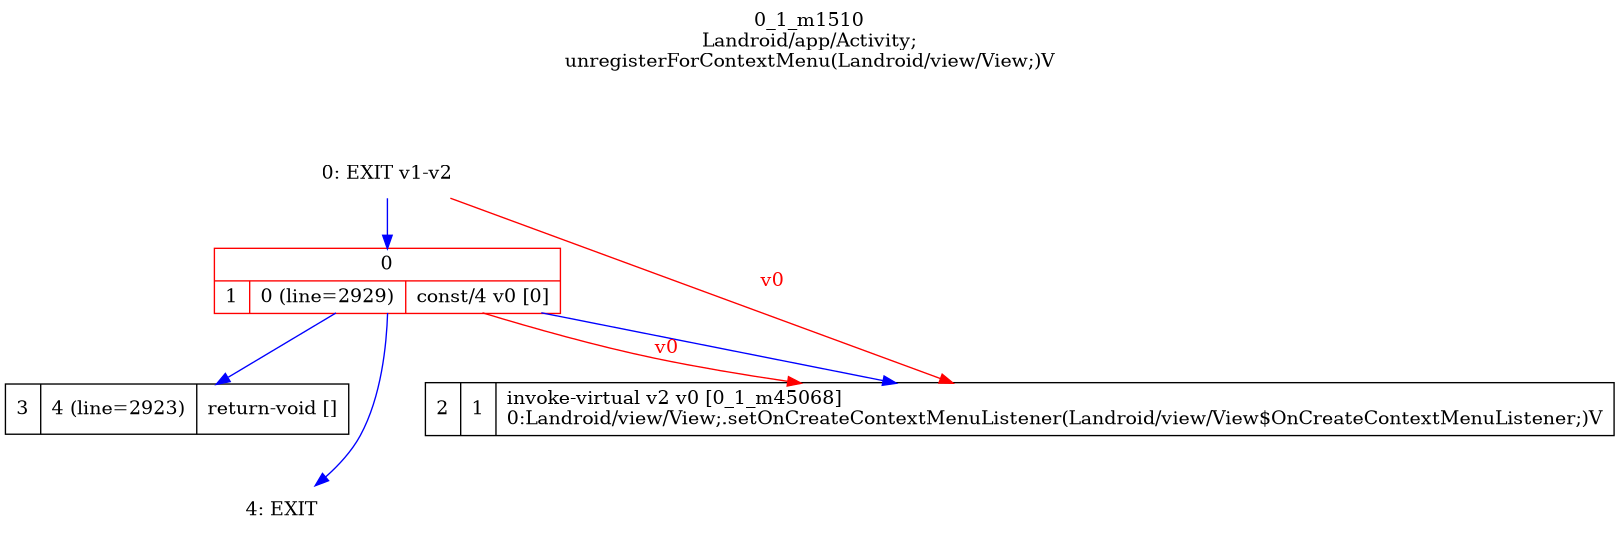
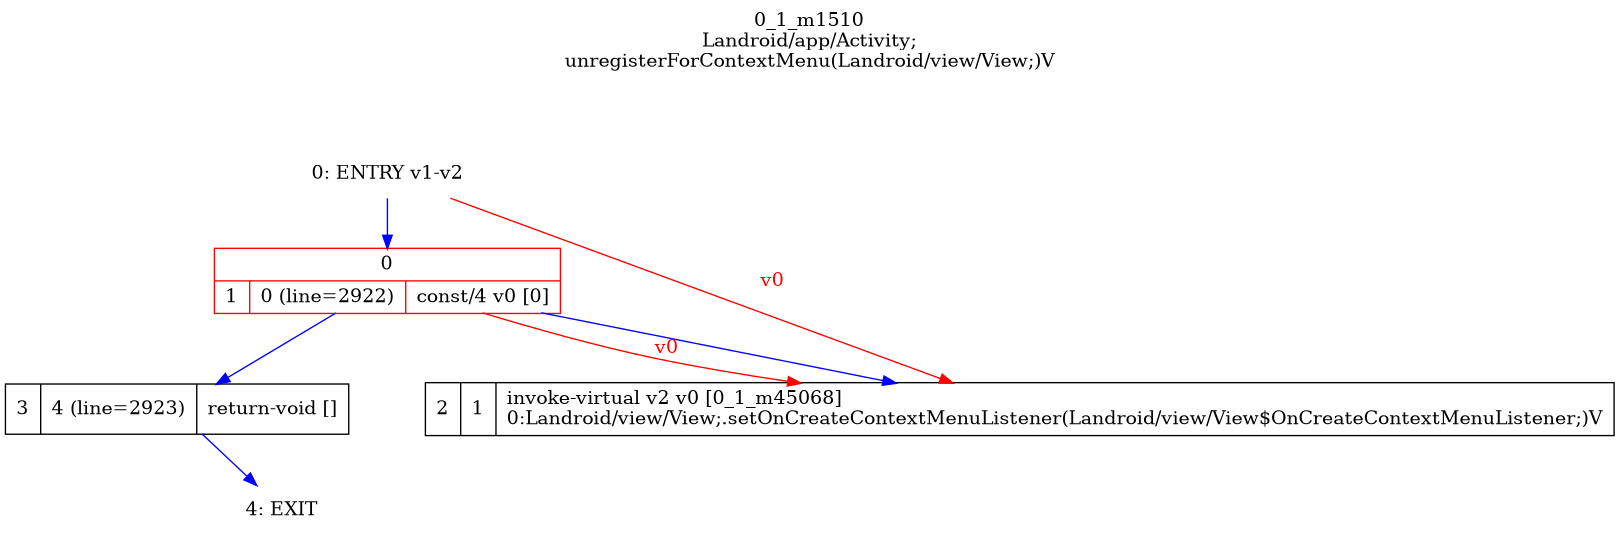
node "0: EXIT v1-v2": label "0: EXIT v1-v2" -> "0: ENTRY v1-v2"
node "0": text "0 (line=2929)" -> "0 (line=2922)"
edge "0" -> "4: EXIT": now "3" -> "4: EXIT"
